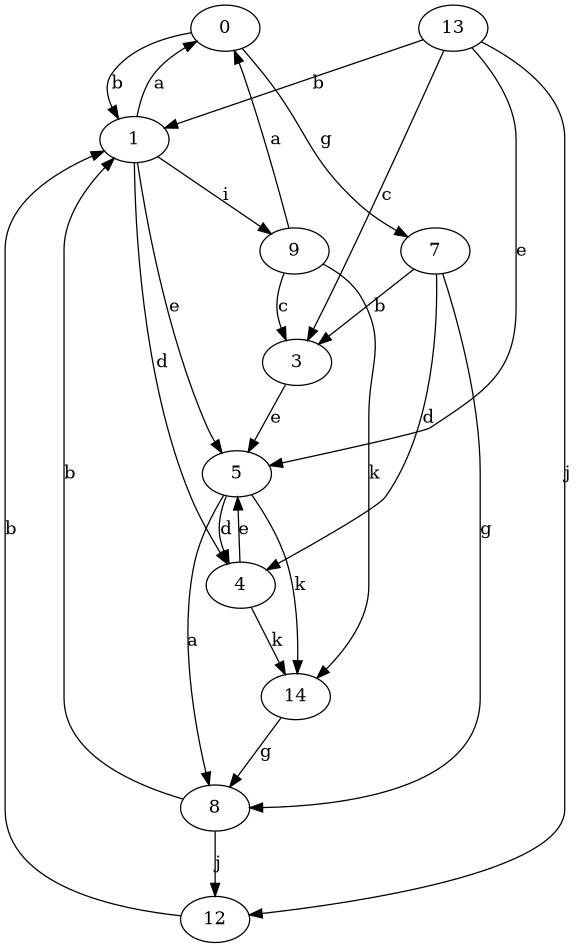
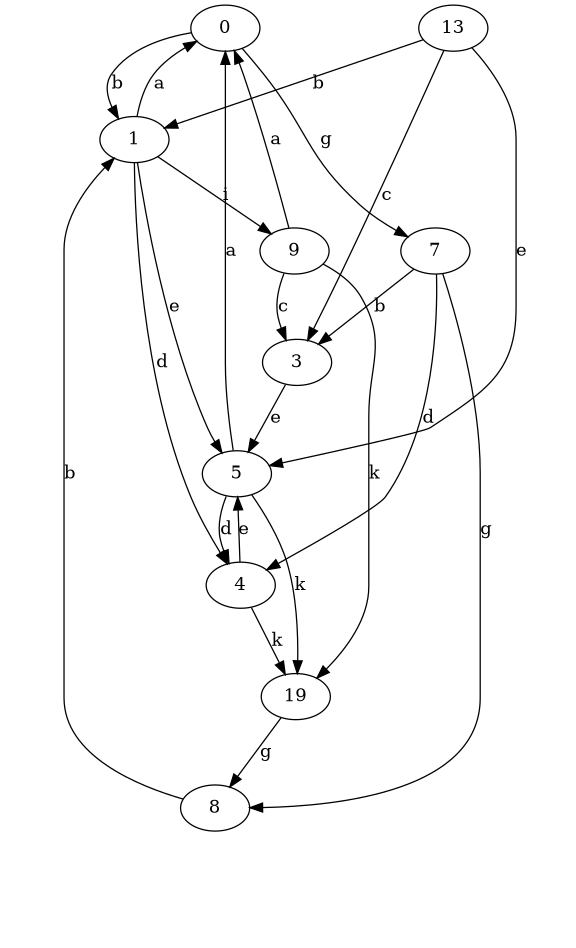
edge "5" -> "8": now "5" -> "0"
node "14": label "14" -> "19"
node "12": removed
